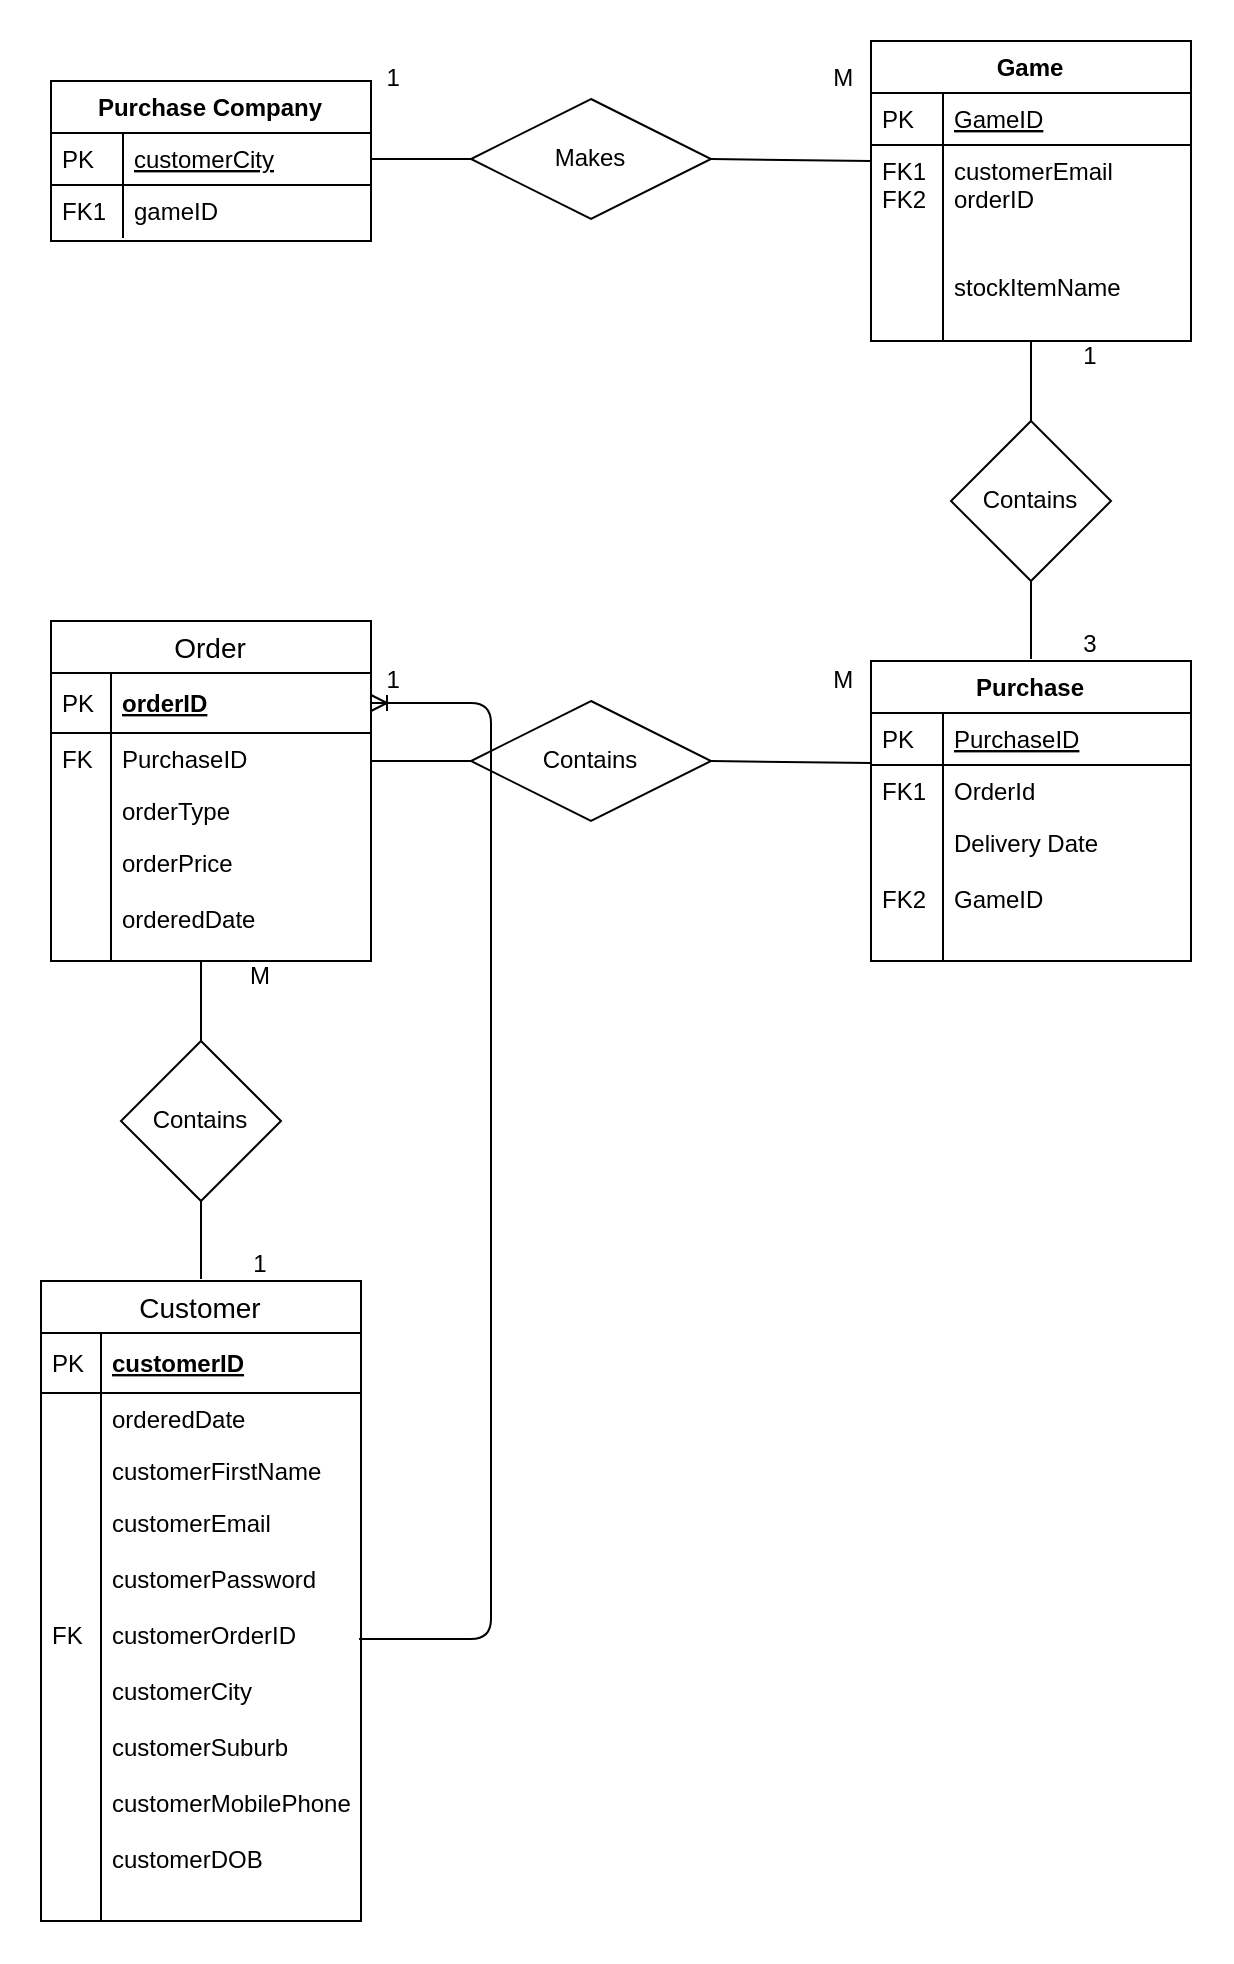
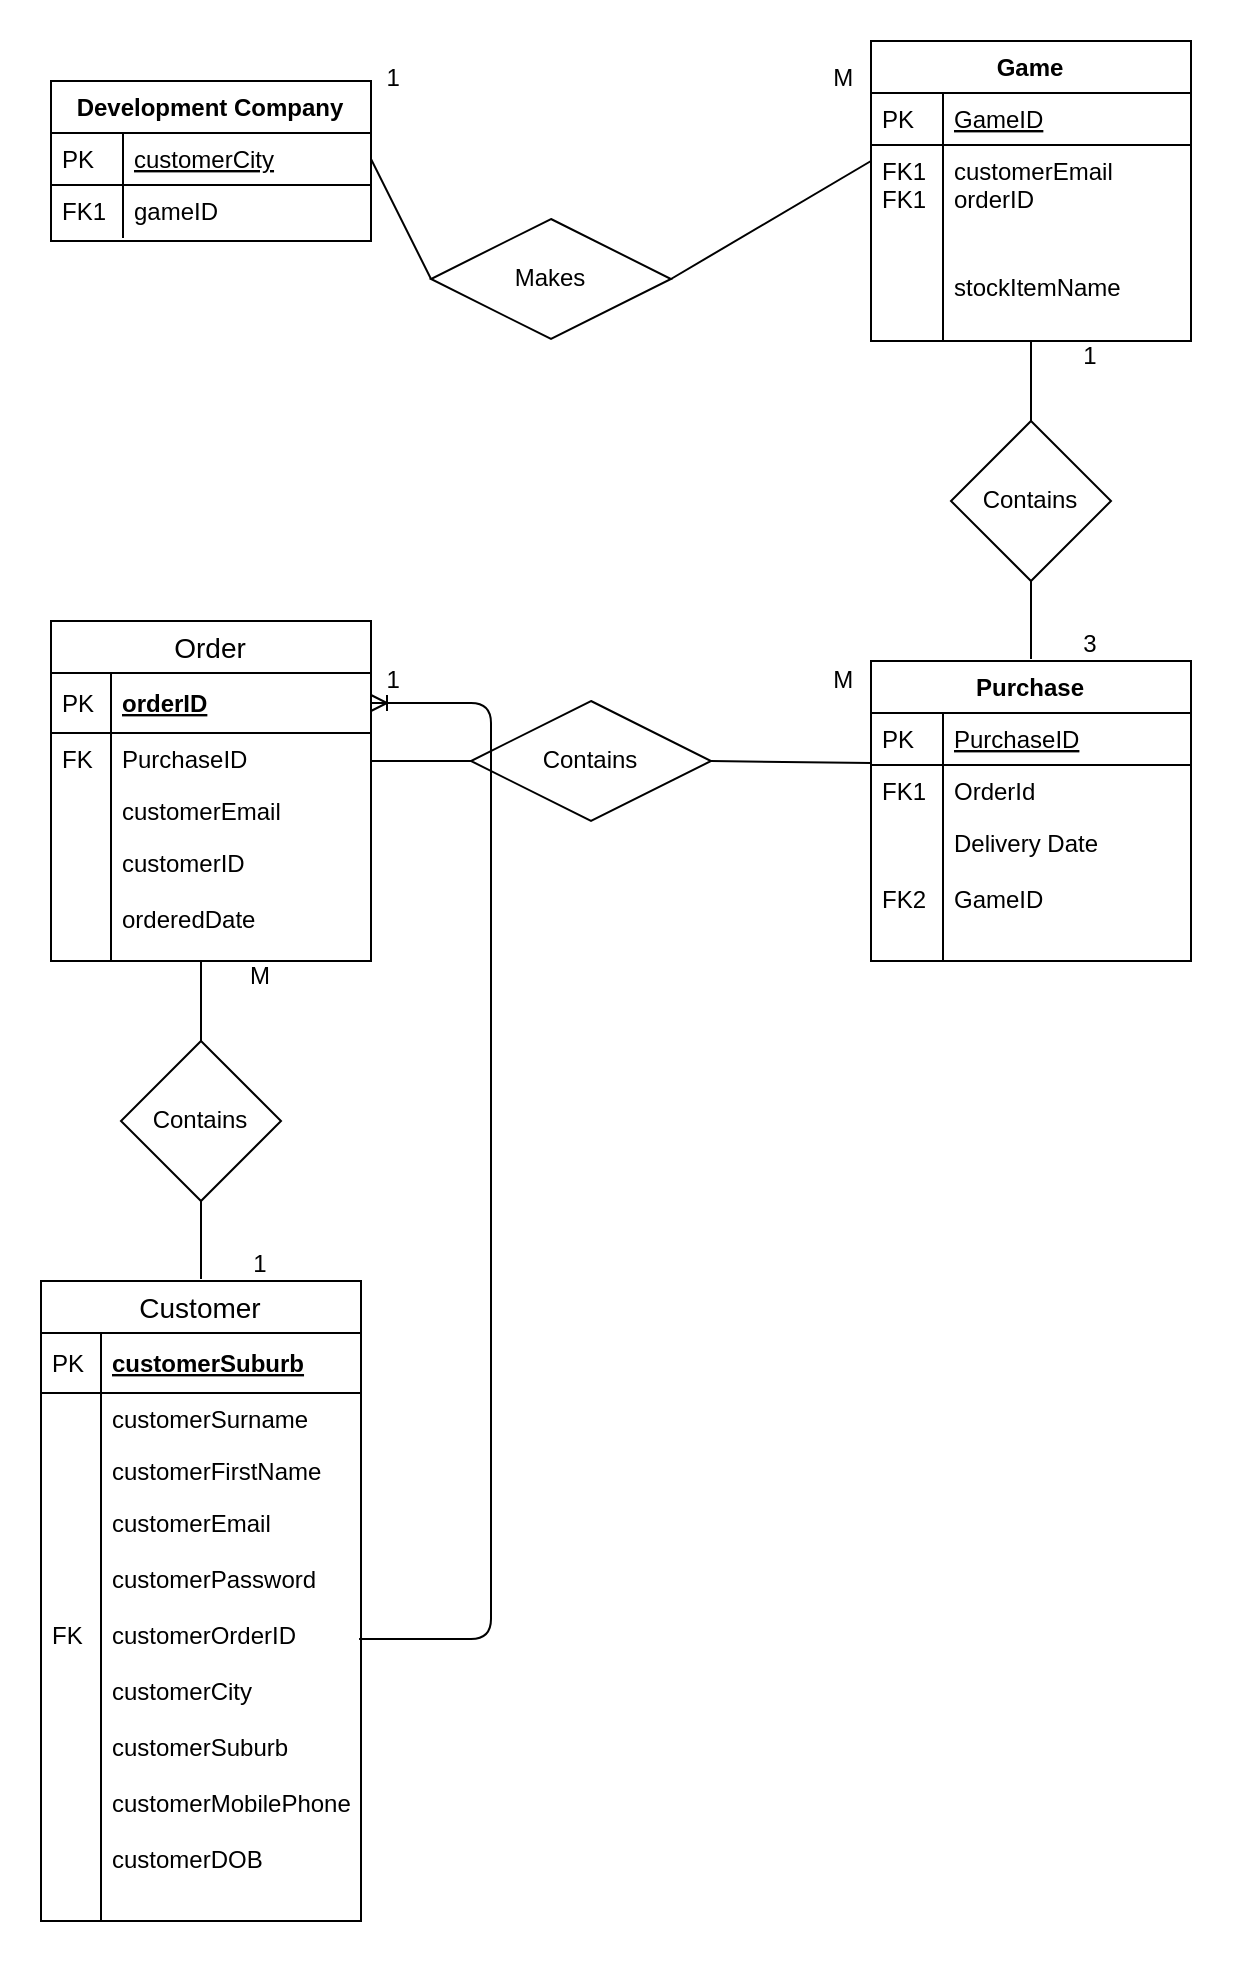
node "Purchase Company": label "Purchase Company" -> "Development Company"
node "Makes": moved (591, 159) -> (551, 279)
node "FK1 FK2": label "FK1 FK2" -> "FK1 FK1"
node "orderType": label "orderType" -> "customerEmail"
node "orderPrice orderedDate": label "orderPrice orderedDate" -> "customerID orderedDate"
node "customerID": label "customerID" -> "customerSuburb"
node "orderedDate": label "orderedDate" -> "customerSurname"
